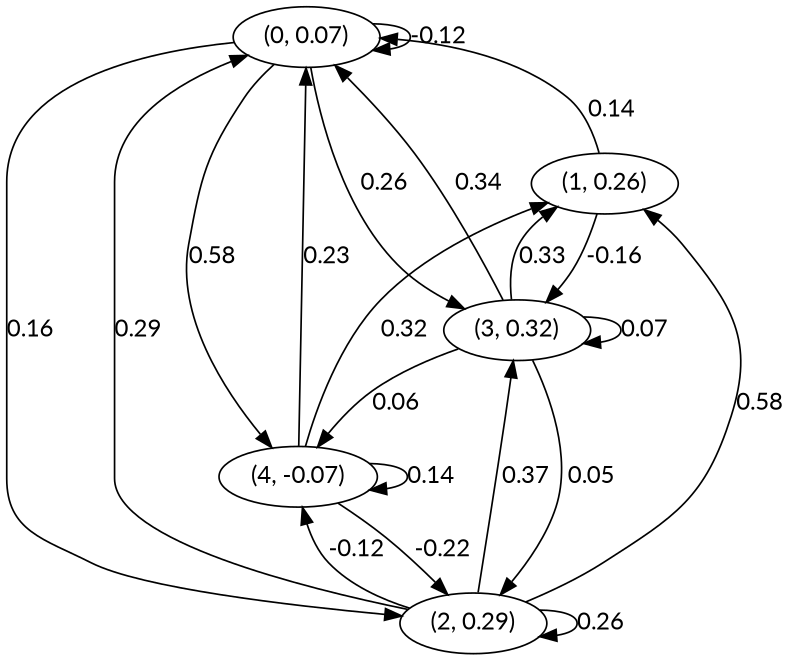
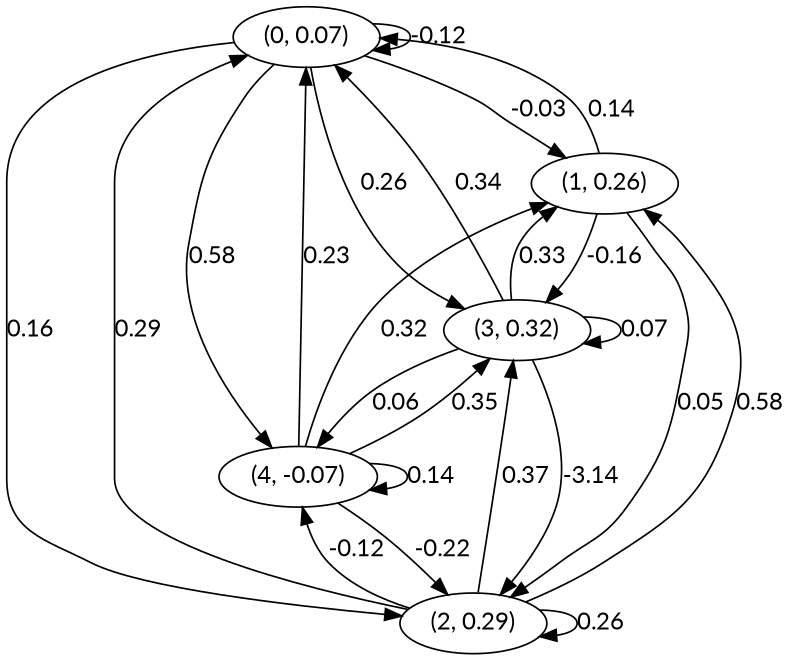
edge "(0, 0.07)" -> "(1, 0.26)": added, label "-0.03"
edge "(4, -0.07)" -> "(3, 0.32)": added, label "0.35"
edge "(1, 0.26)" -> "(2, 0.29)": added, label "0.05"
edge "(3, 0.32)" -> "(2, 0.29)": label "0.05" -> "-3.14"
